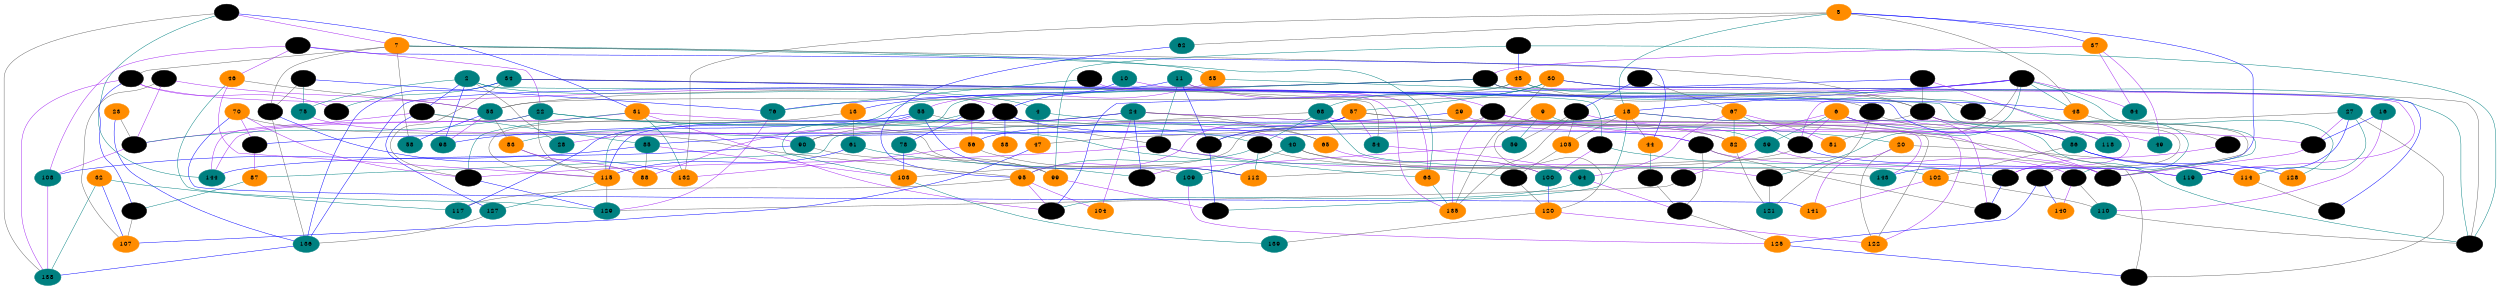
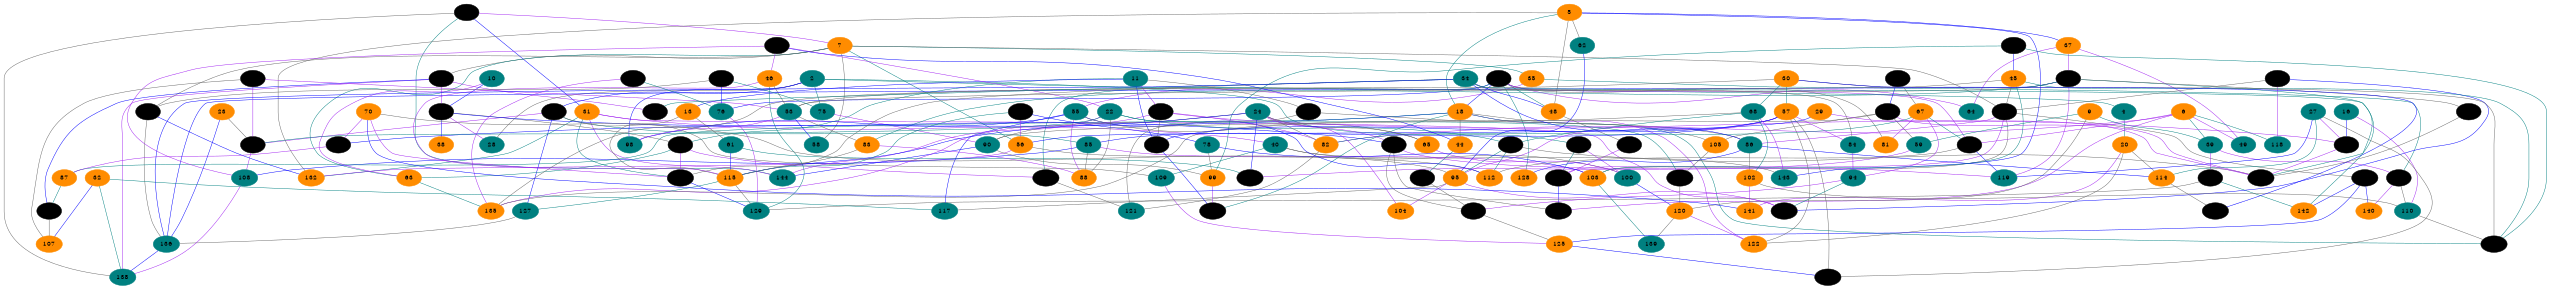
edge "7" -- "56": added
node "47": removed
node "142": added
